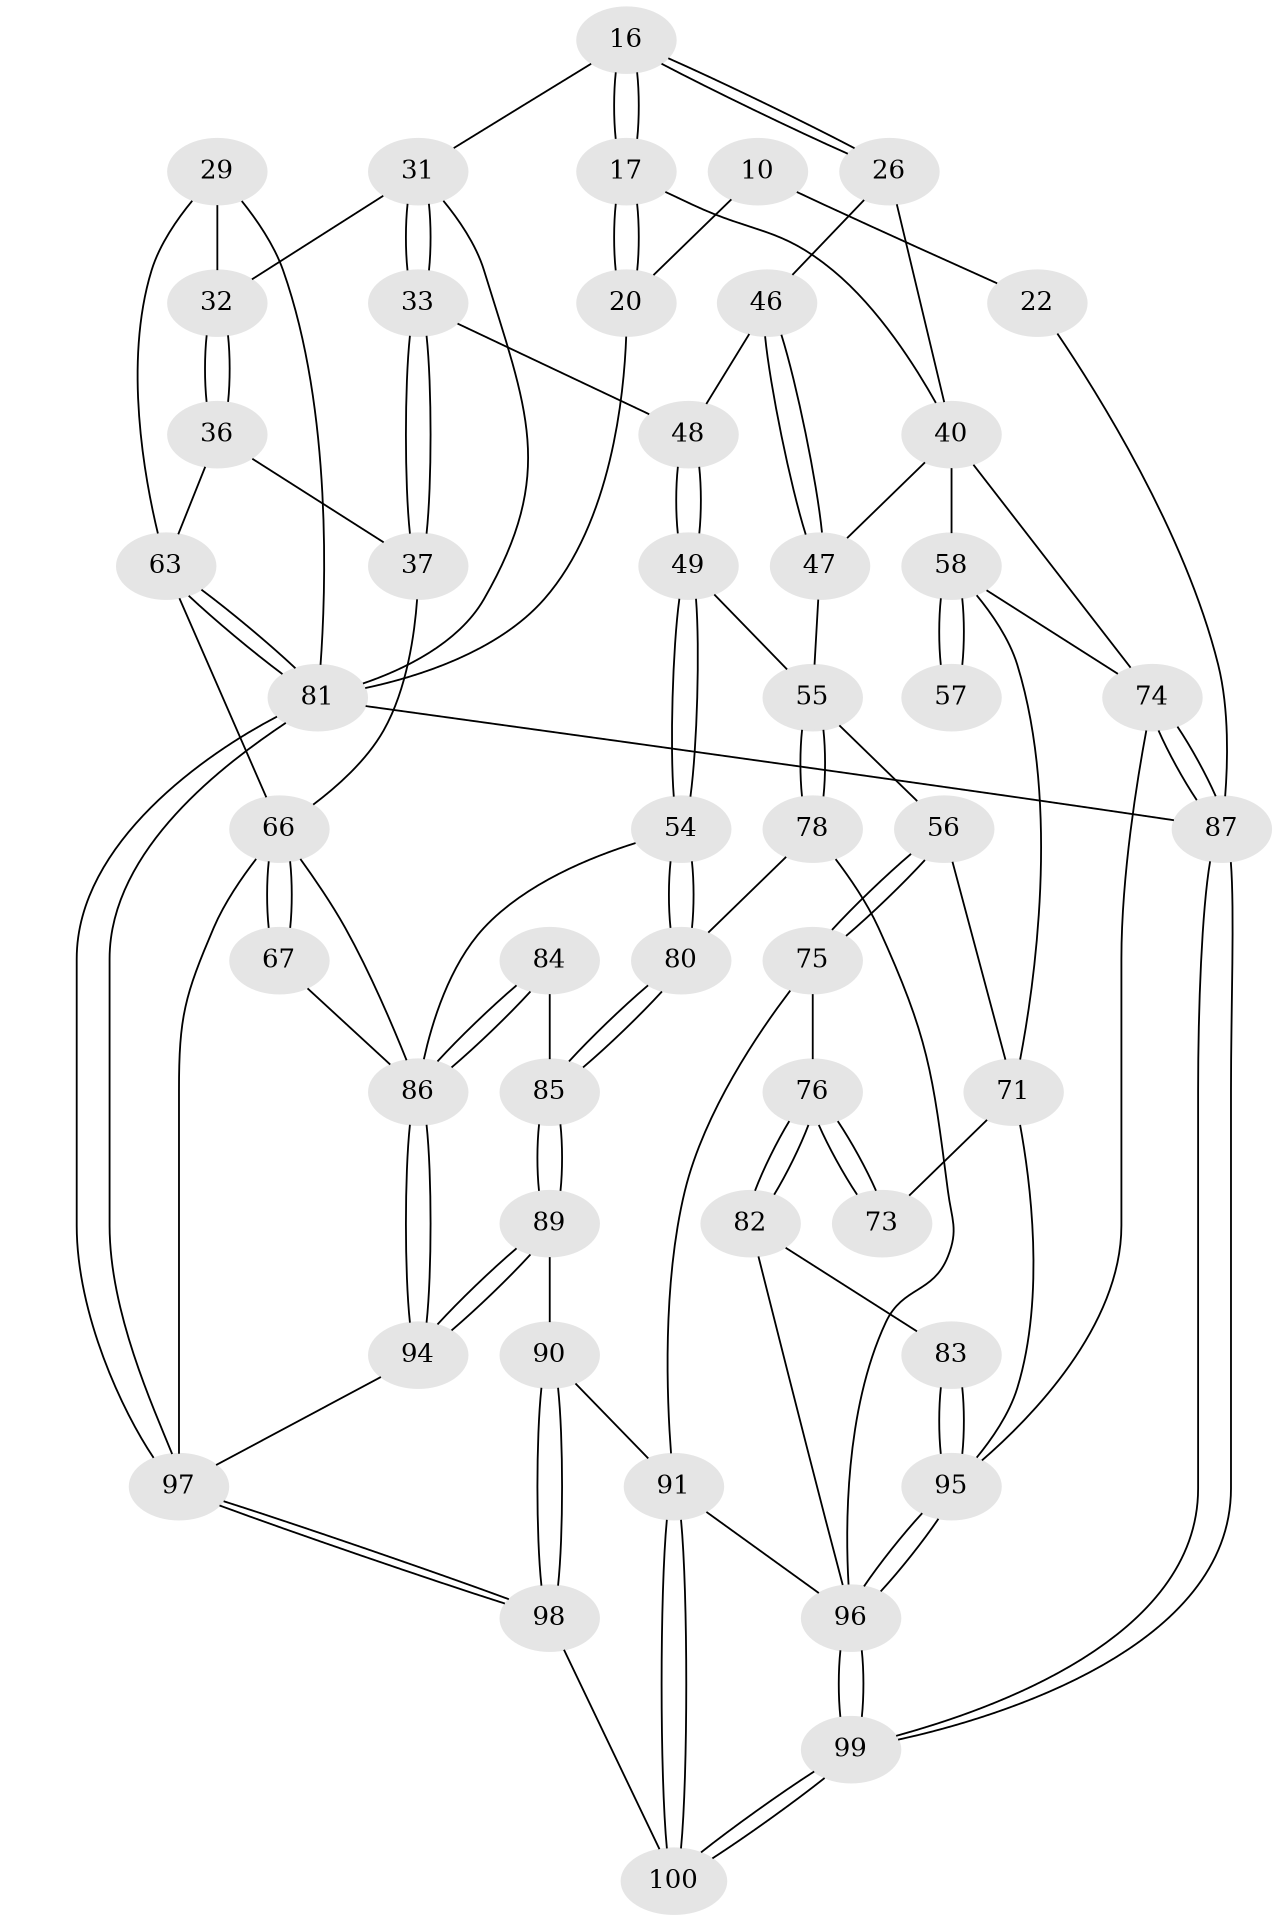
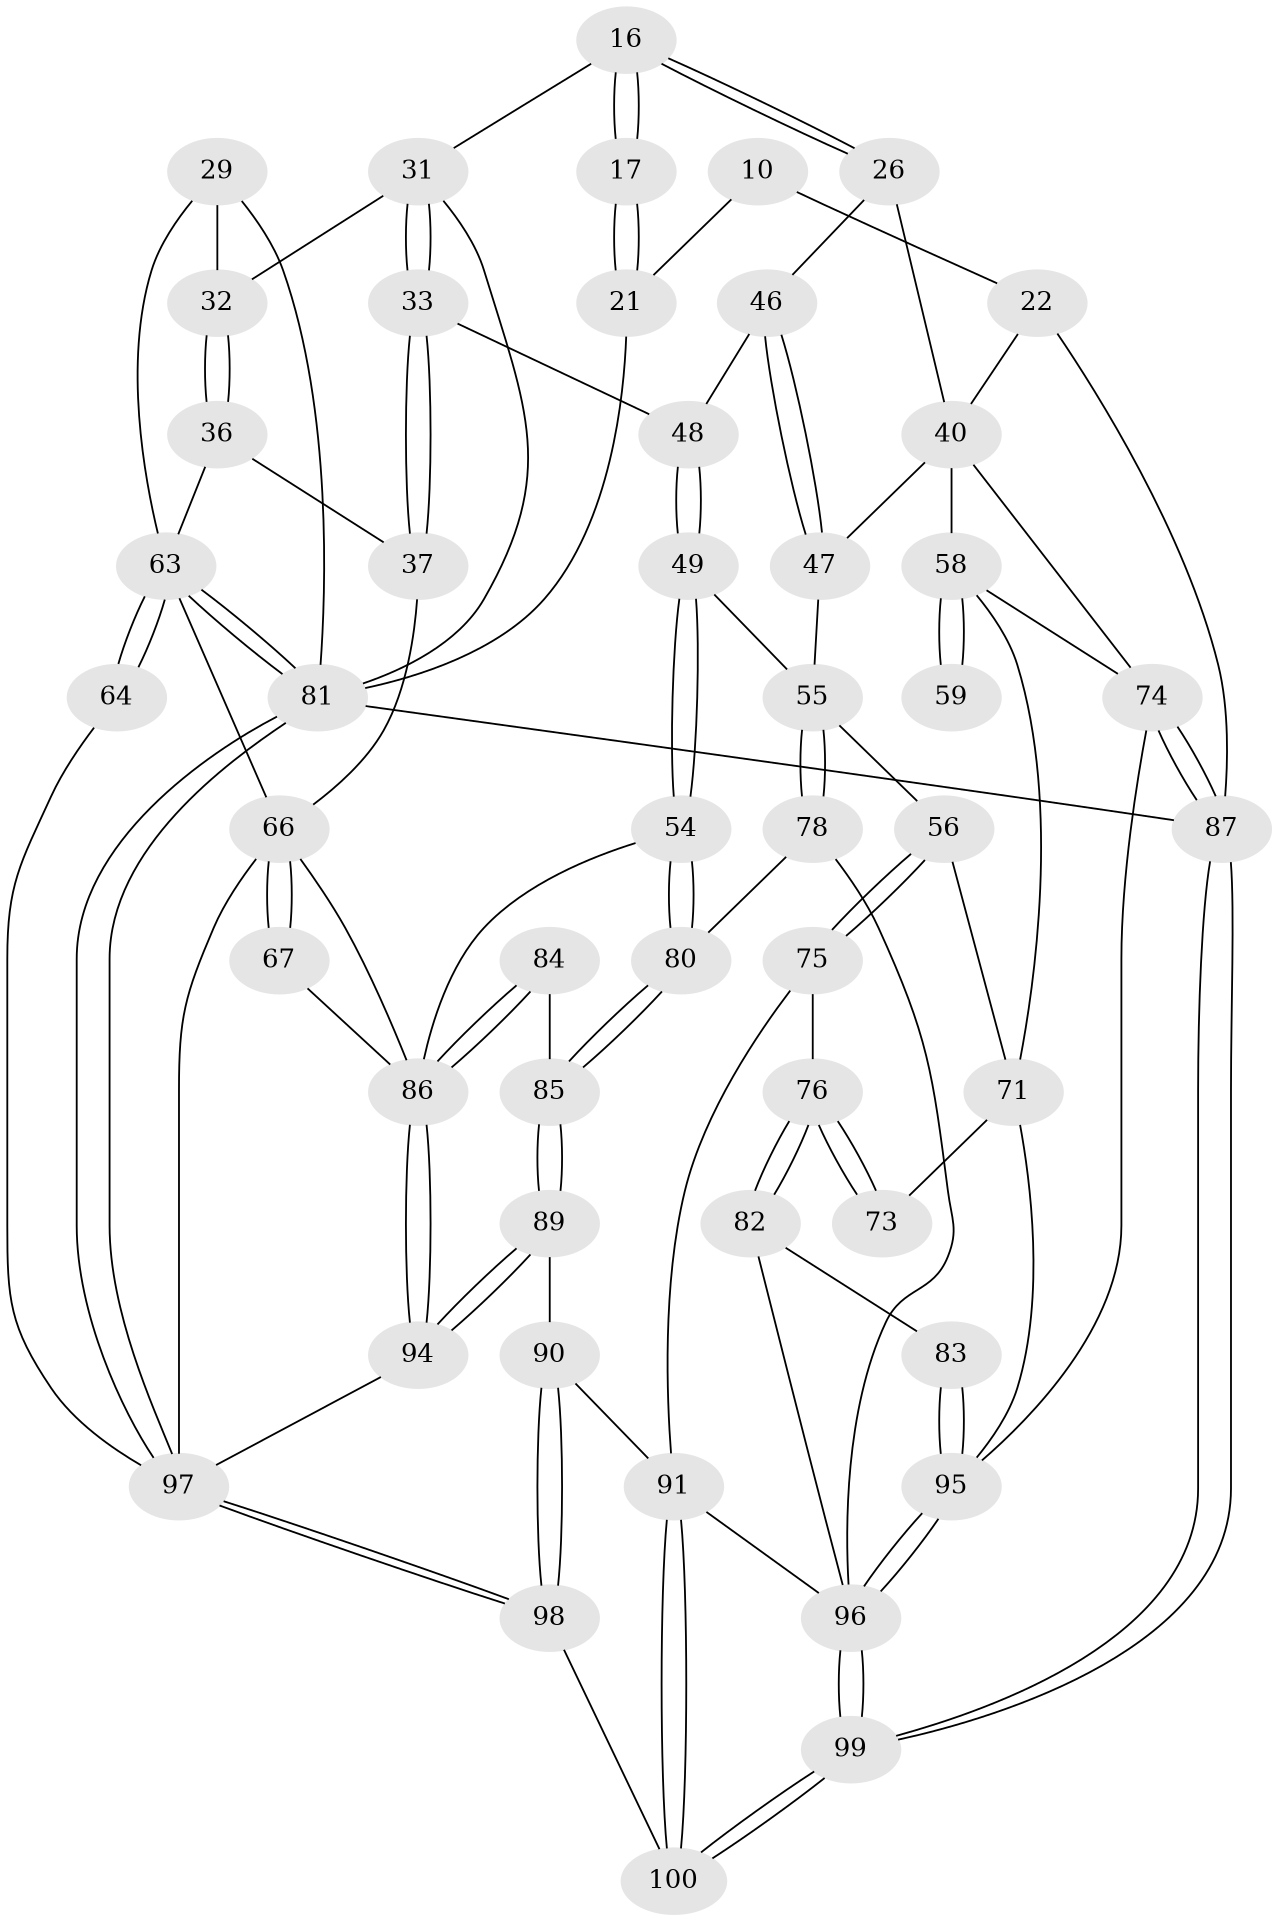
edge "17" -- "40": now "22" -- "40"
node "20": label "20" -> "21"
node "64": added
node "57": label "57" -> "59"
